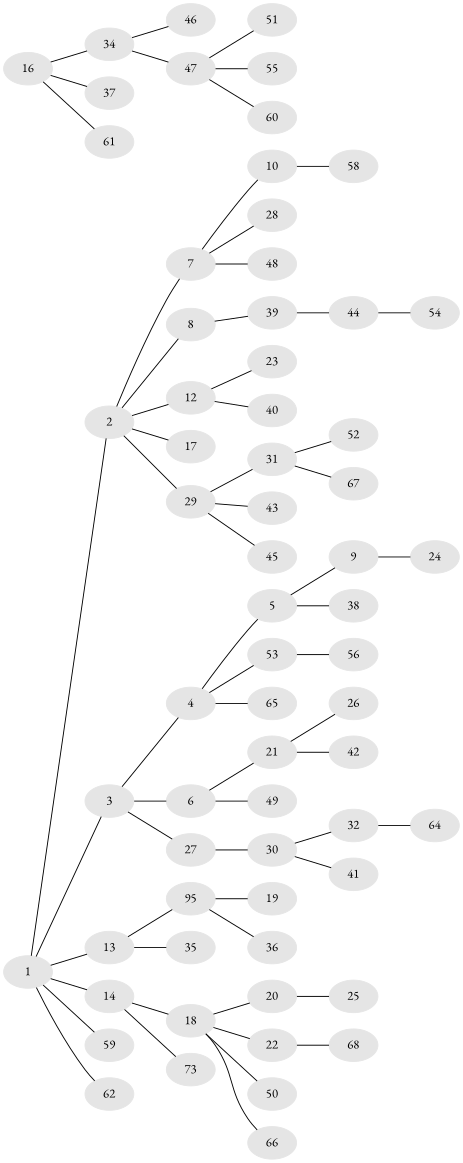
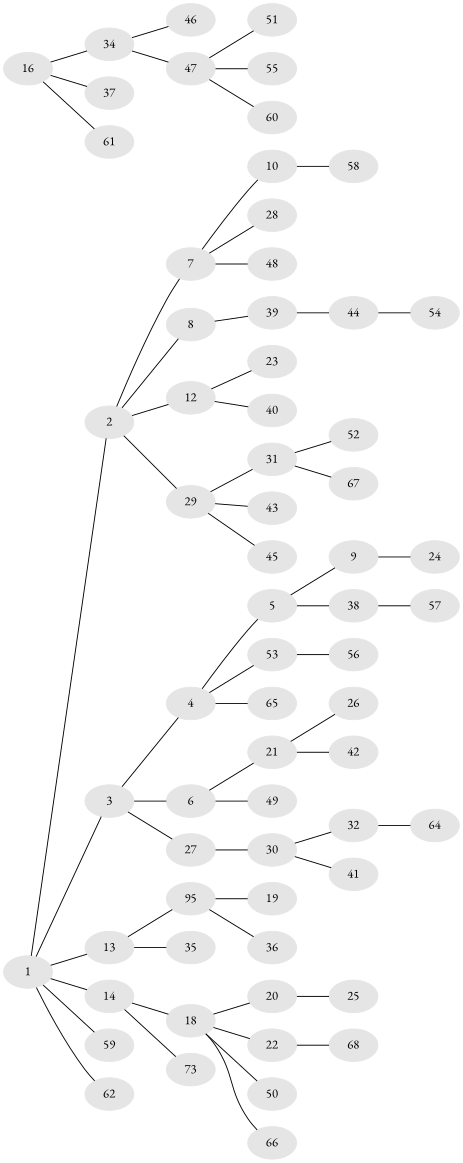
node "17": removed
node "57": added
